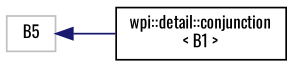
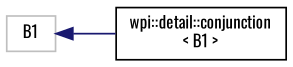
node "B5": label "B5" -> "B1"
